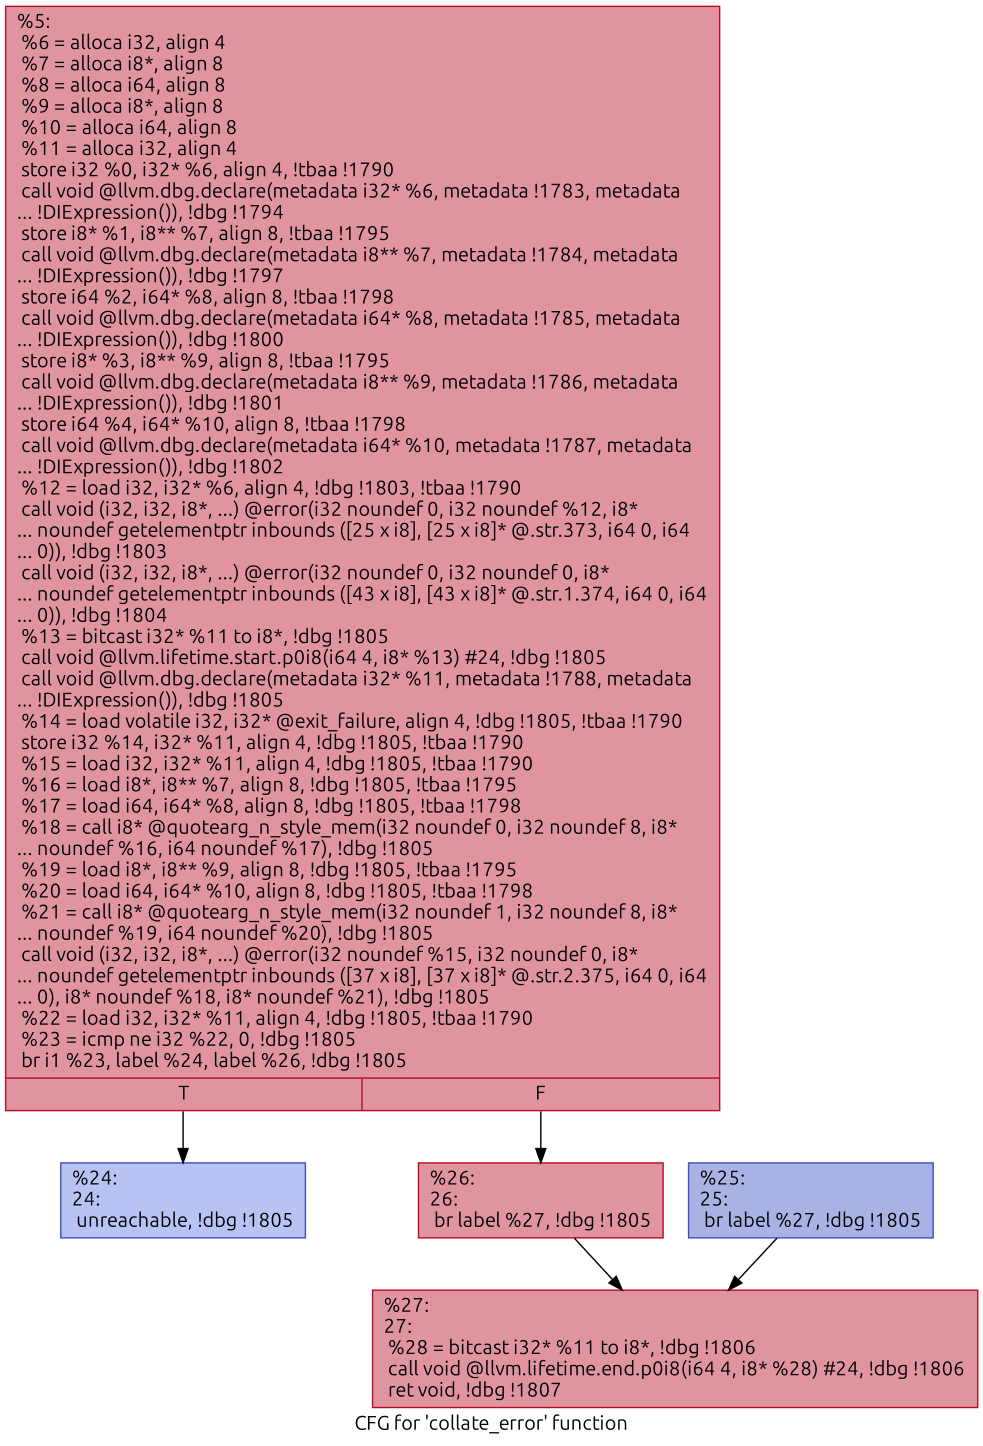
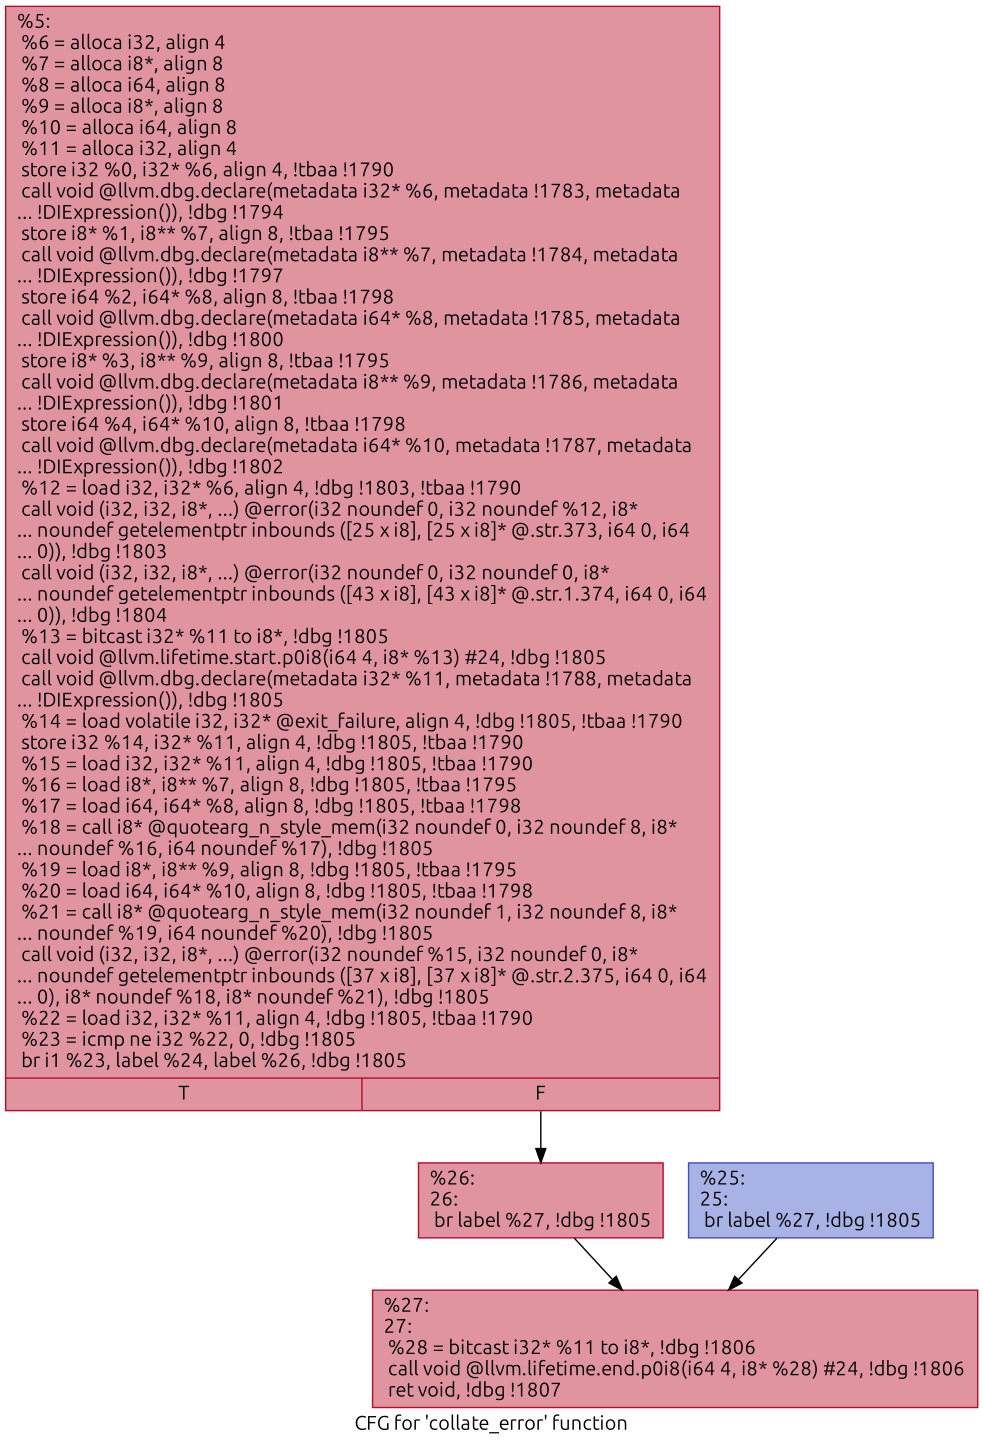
node "%24:": removed
